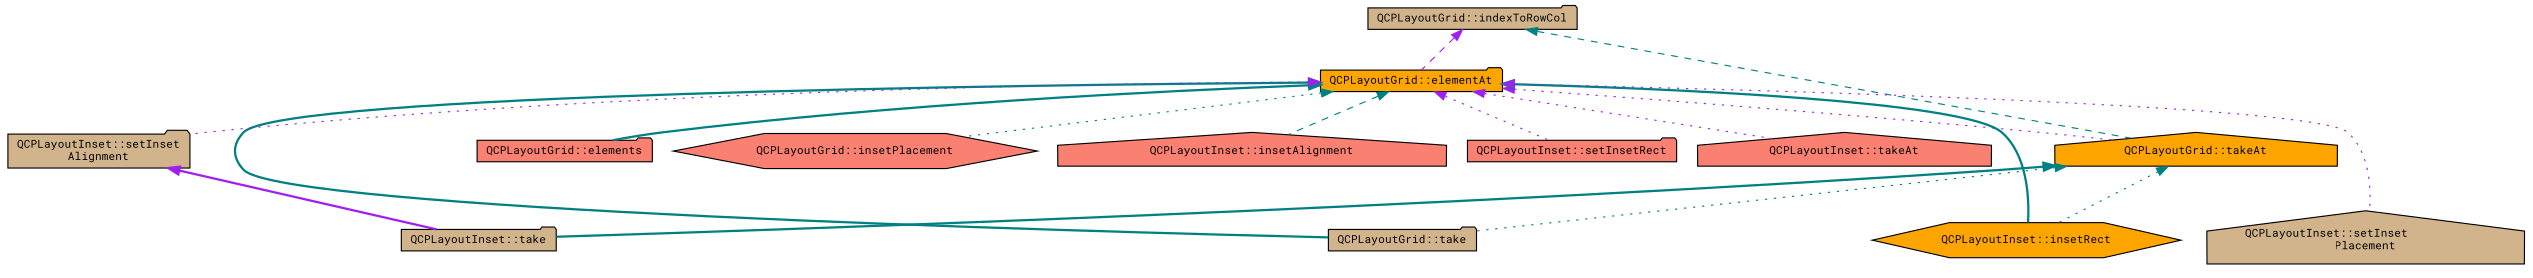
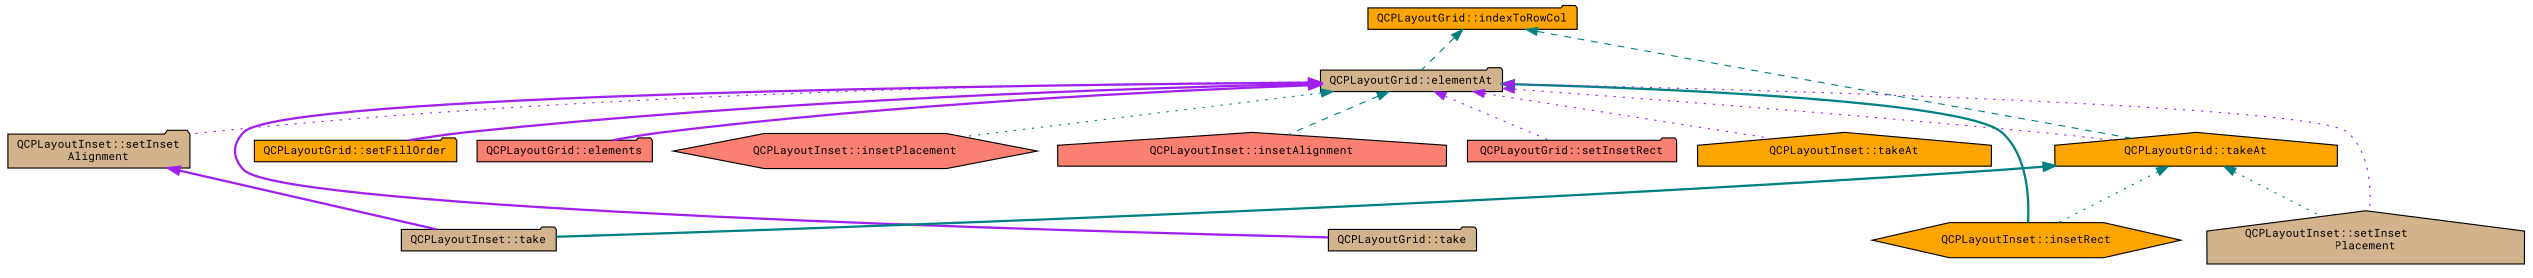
node "QCPLayoutGrid::indexToRowCol": fillcolor tan -> orange
edge "QCPLayoutGrid::elementAt" -> "QCPLayoutGrid::indexToRowCol": color purple -> teal
node "QCPLayoutGrid::elementAt": fillcolor orange -> tan
edge "QCPLayoutGrid::elements" -> "QCPLayoutGrid::elementAt": color teal -> purple
node "QCPLayoutGrid::setFillOrder": added
node "QCPLayoutGrid::insetPlacement": label "QCPLayoutGrid::insetPlacement" -> "QCPLayoutInset::insetPlacement"
node "QCPLayoutInset::setInsetRect": label "QCPLayoutInset::setInsetRect" -> "QCPLayoutGrid::setInsetRect"
node "QCPLayoutInset::takeAt": fillcolor salmon -> orange
edge "QCPLayoutGrid::take" -> "QCPLayoutGrid::elementAt": color teal -> purple
edge "QCPLayoutGrid::take" -> "QCPLayoutGrid::takeAt": now "QCPLayoutInset::setInset Placement" -> "QCPLayoutGrid::takeAt"
